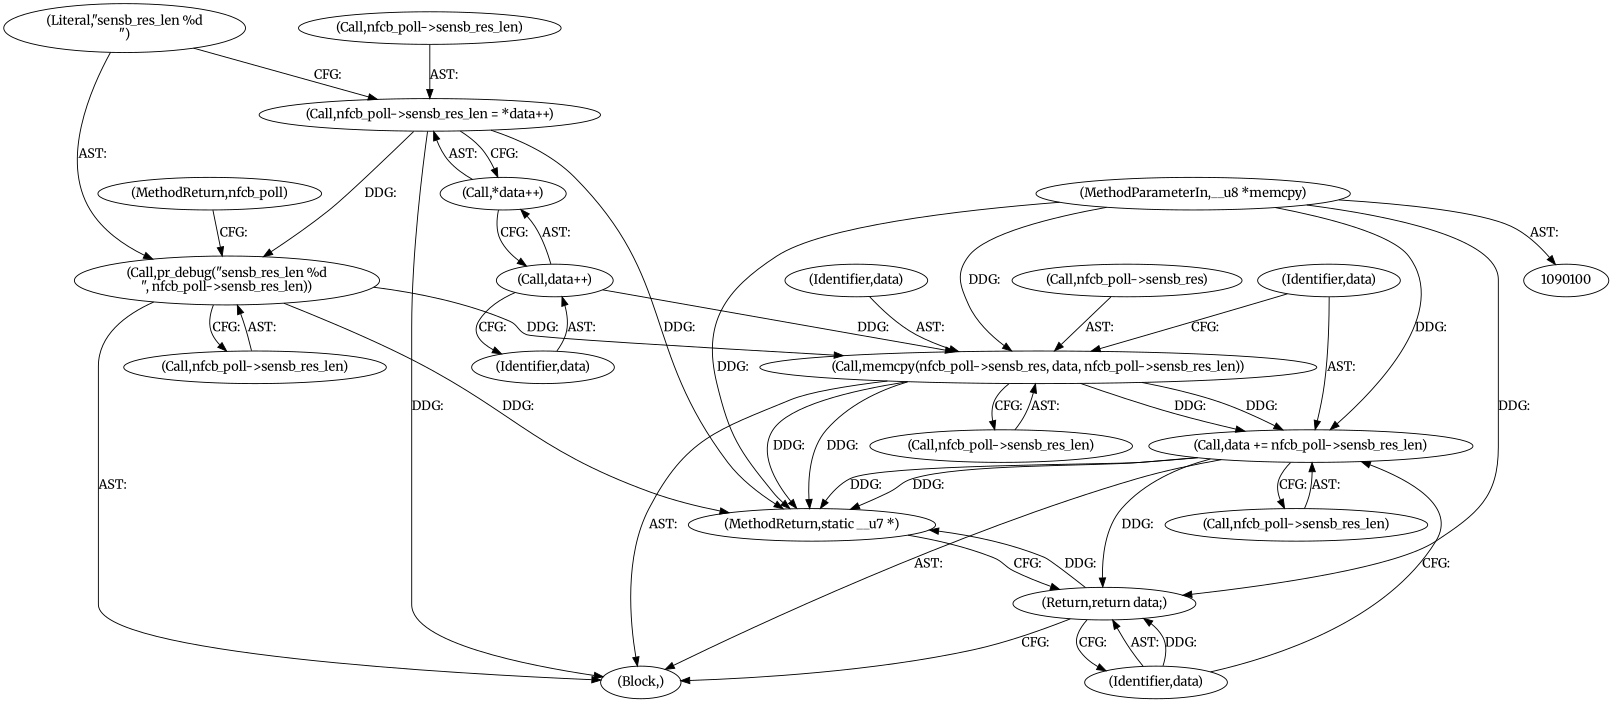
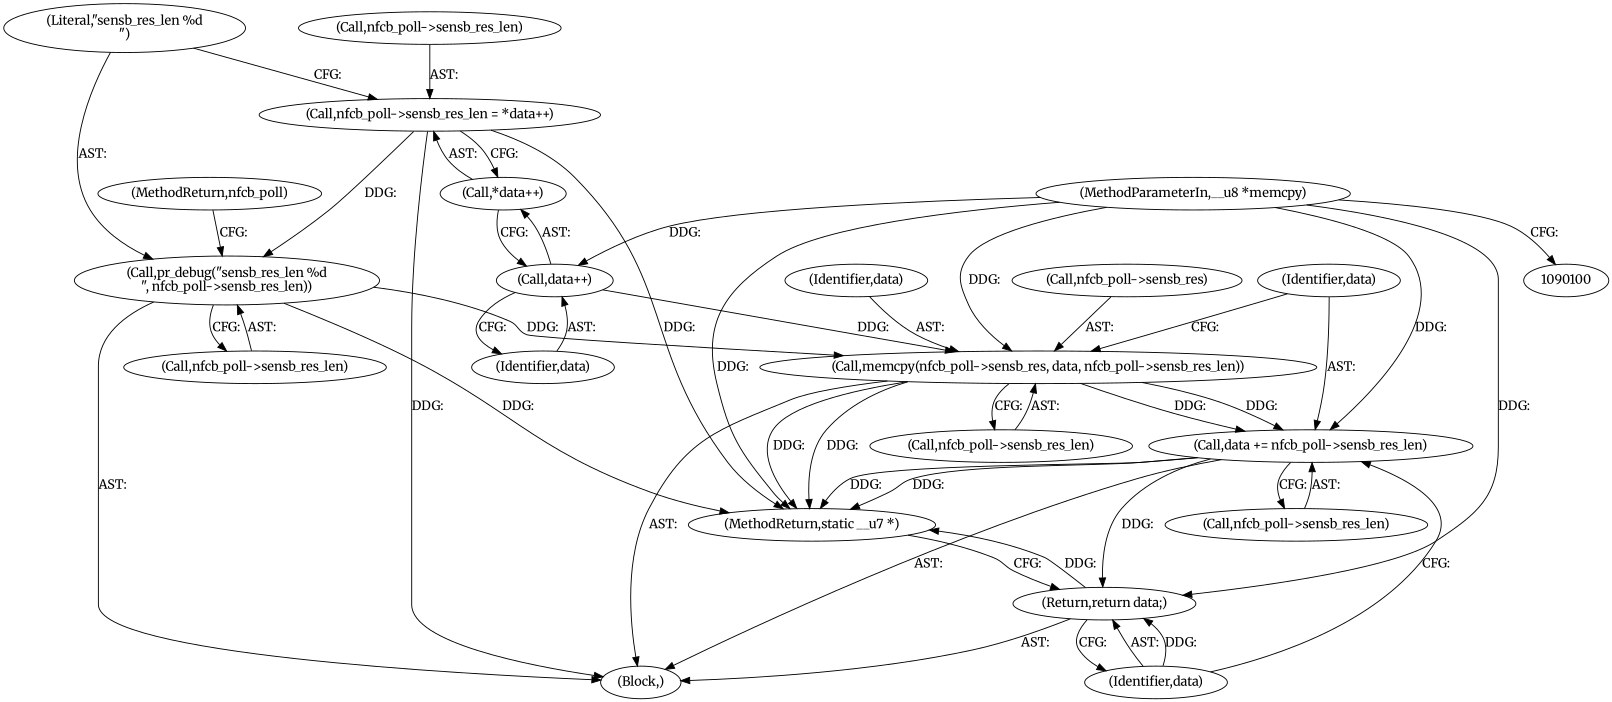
edge "(MethodParameterIn,__u8 *memcpy)" -> "(Call,data++)": added, label "DDG:"
edge "(MethodParameterIn,__u8 *memcpy)" -> "1090100": label "AST: " -> "CFG: "
edge "(Return,return data;)" -> "(Block,)": label "CFG: " -> "AST: "
